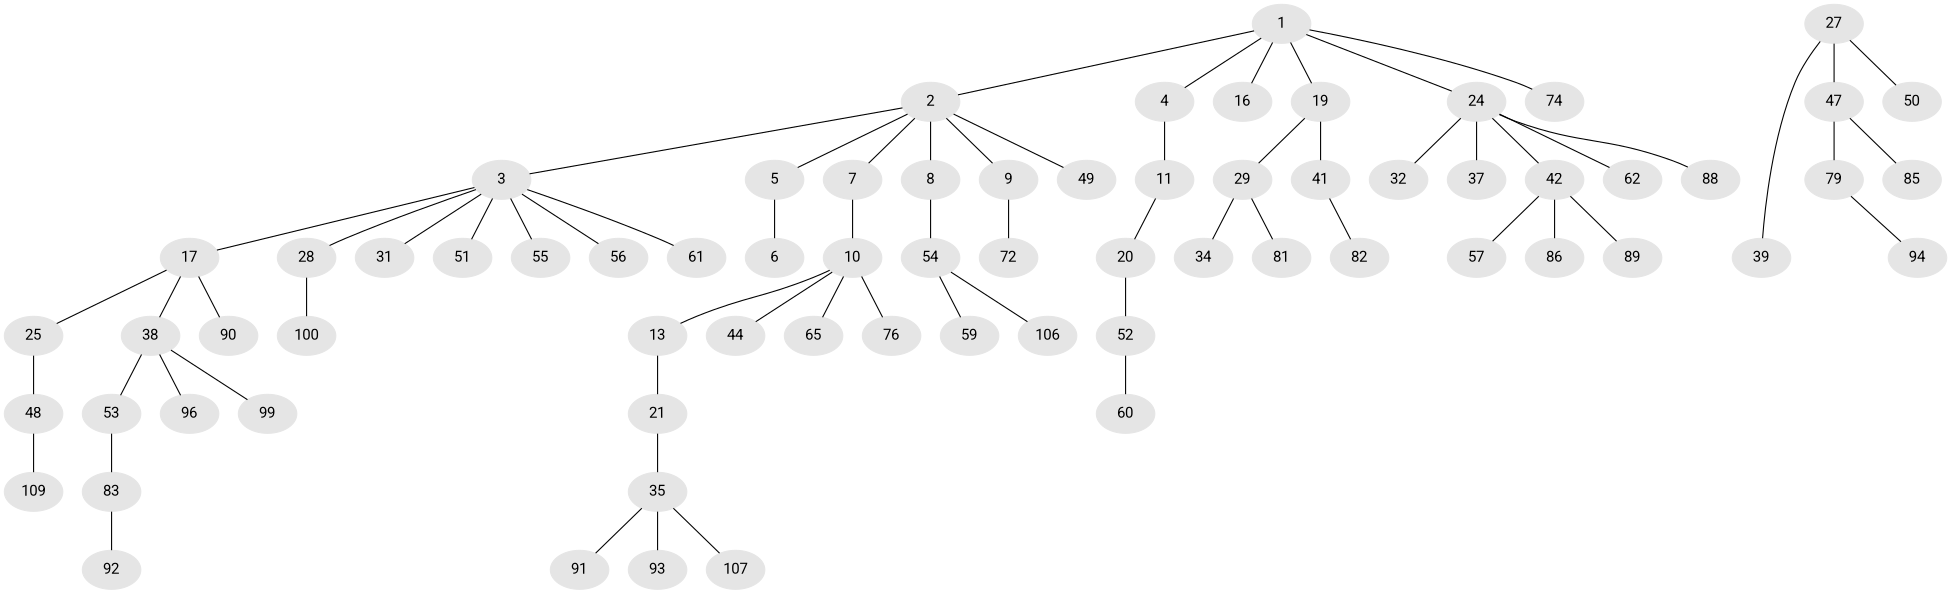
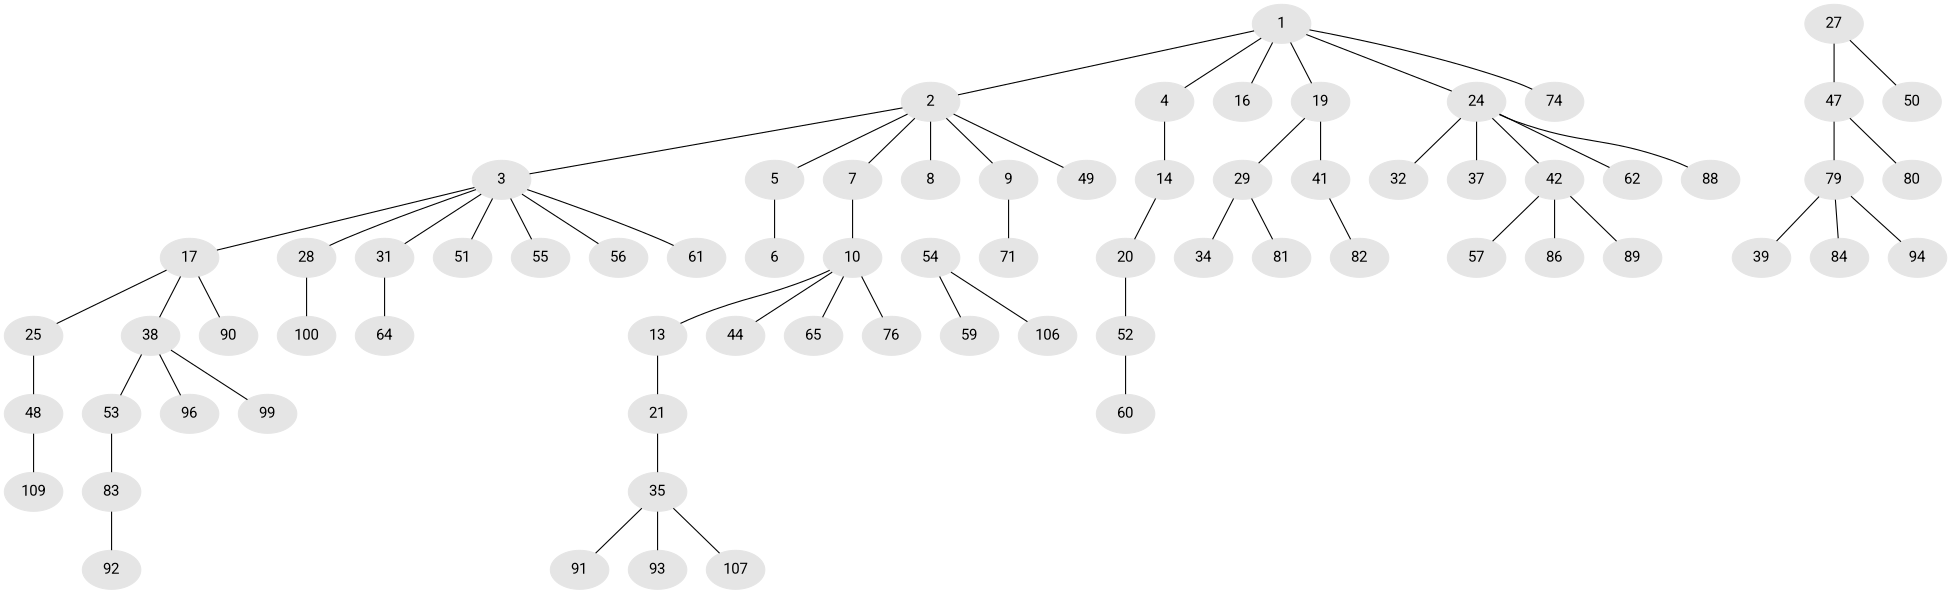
edge "27" -- "39": now "79" -- "39"
node "11": label "11" -> "14"
node "85": label "85" -> "80"
edge "8" -- "54": removed
node "72": label "72" -> "71"
node "84": added
node "64": added
